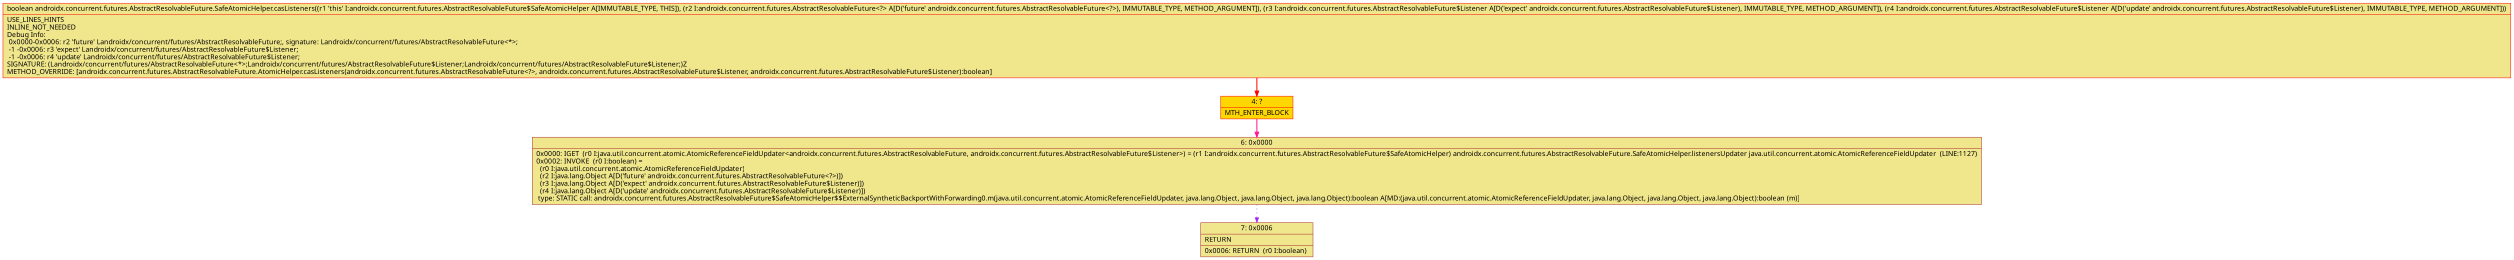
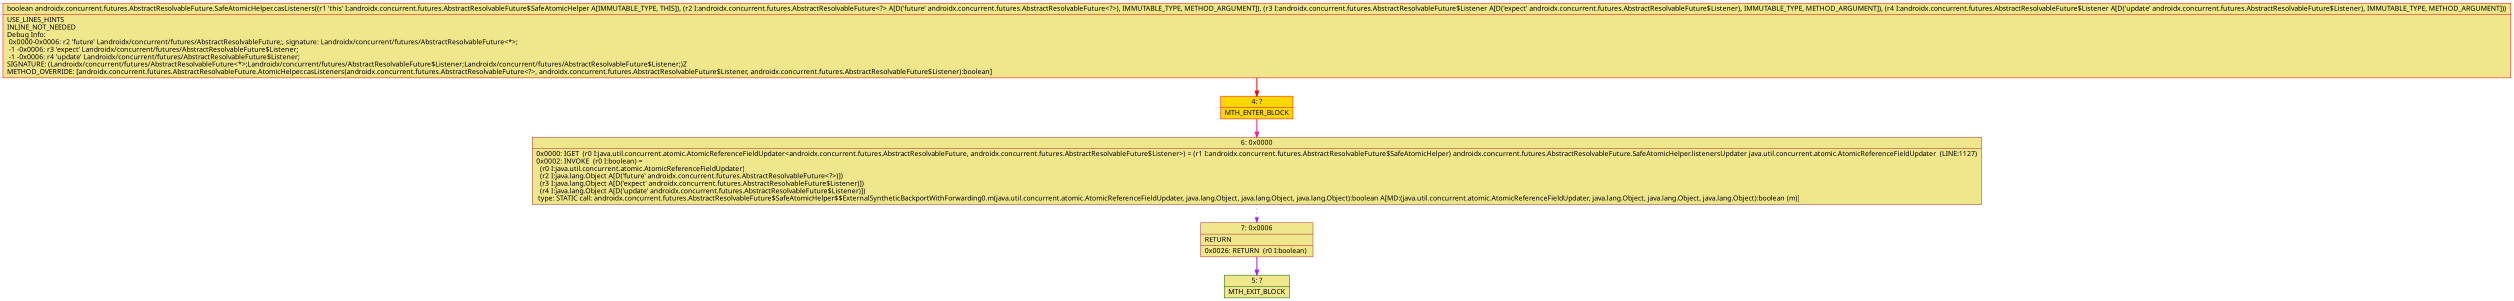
node "7: 0x0006": text "0x0006: RETURN  (r0 I:boolean)" -> "0x0026: RETURN  (r0 I:boolean)"
node "5: ?": added
